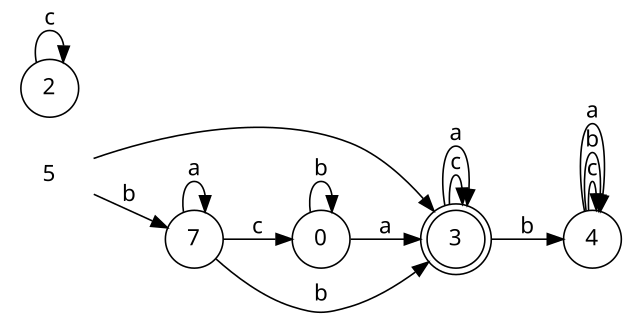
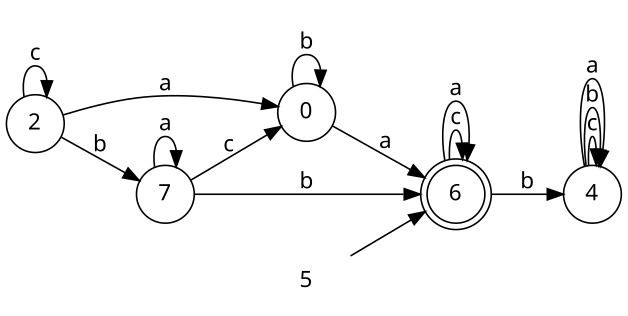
edge "2" -> "0": added, label "a"
edge "5" -> "7": now "2" -> "7"
node "3": label "3" -> "6"
